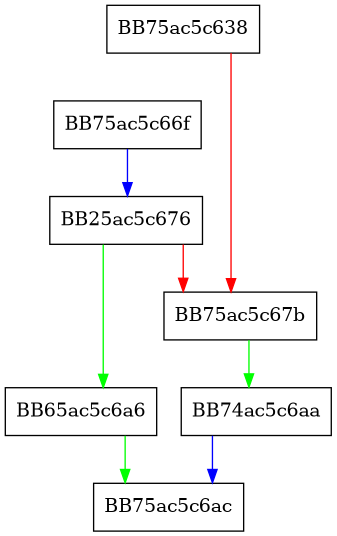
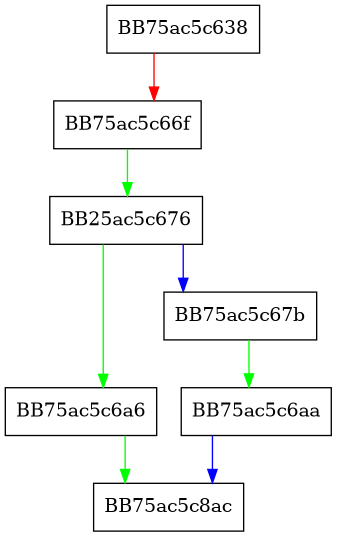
edge "BB75ac5c66f" -> "BB25ac5c676": color blue -> green
edge "BB75ac5c638" -> "BB75ac5c67b": now "BB75ac5c638" -> "BB75ac5c66f"
edge "BB25ac5c676" -> "BB75ac5c67b": color red -> blue
node "BB65ac5c6a6": label "BB65ac5c6a6" -> "BB75ac5c6a6"
node "BB74ac5c6aa": label "BB74ac5c6aa" -> "BB75ac5c6aa"
node "BB75ac5c6ac": label "BB75ac5c6ac" -> "BB75ac5c8ac"
